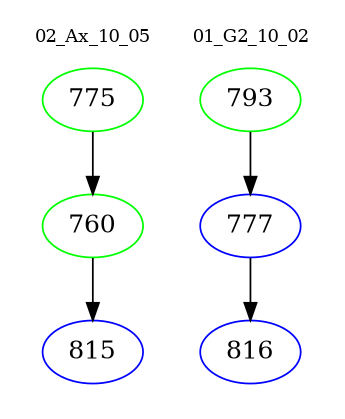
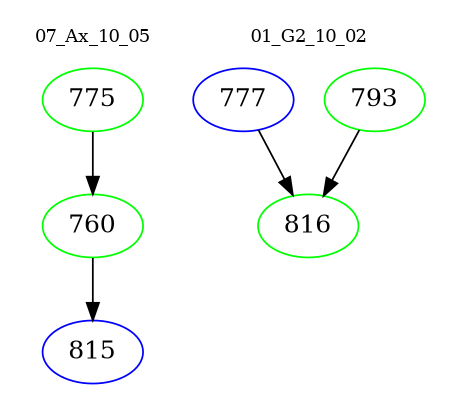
cluster "02_Ax_10_05": label "02_Ax_10_05" -> "07_Ax_10_05"
edge "793" -> "777": now "793" -> "816"
node "816": color blue -> green
